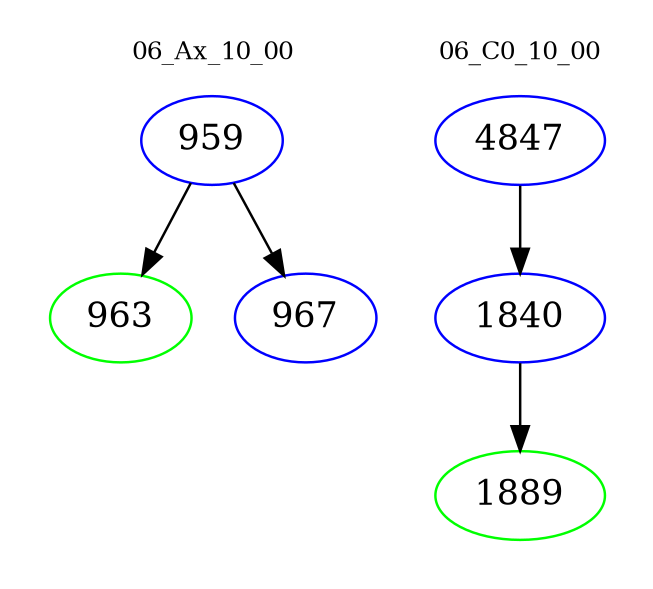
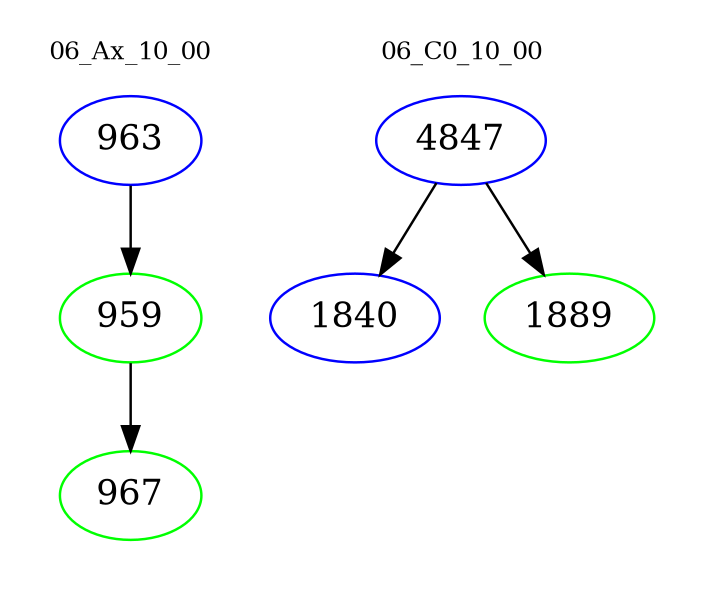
node "959": color blue -> green
edge "959" -> "963": reversed
node "963": color green -> blue
node "967": color blue -> green
edge "1840" -> "1889": now "4847" -> "1889"
